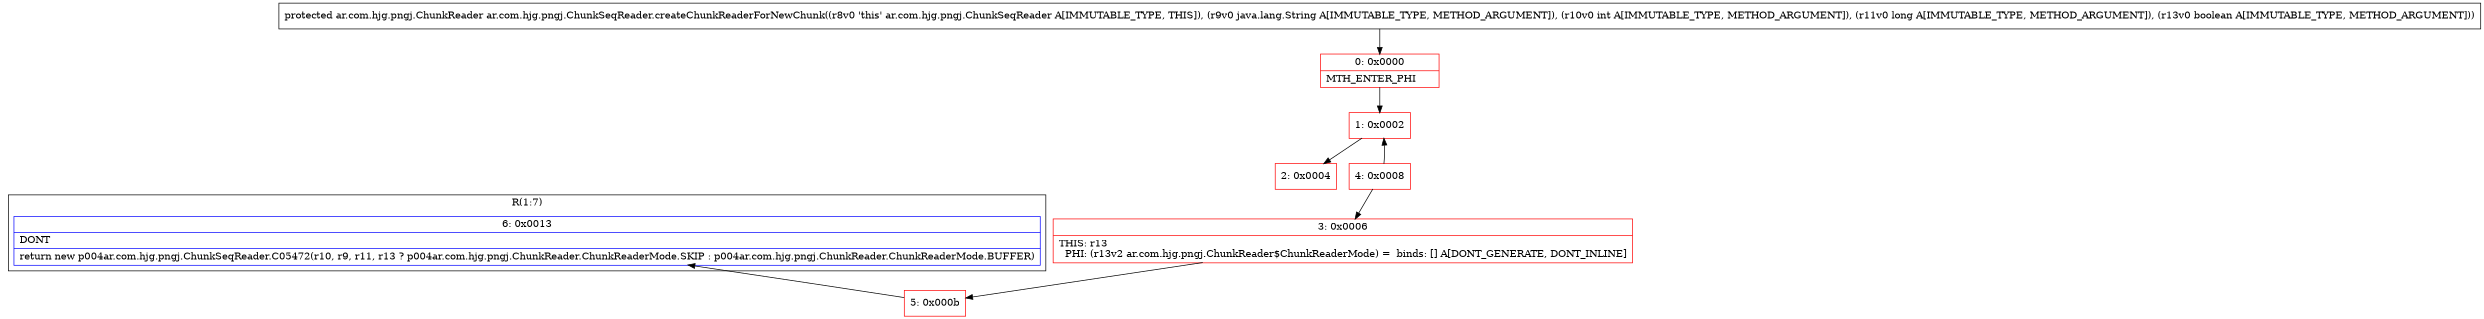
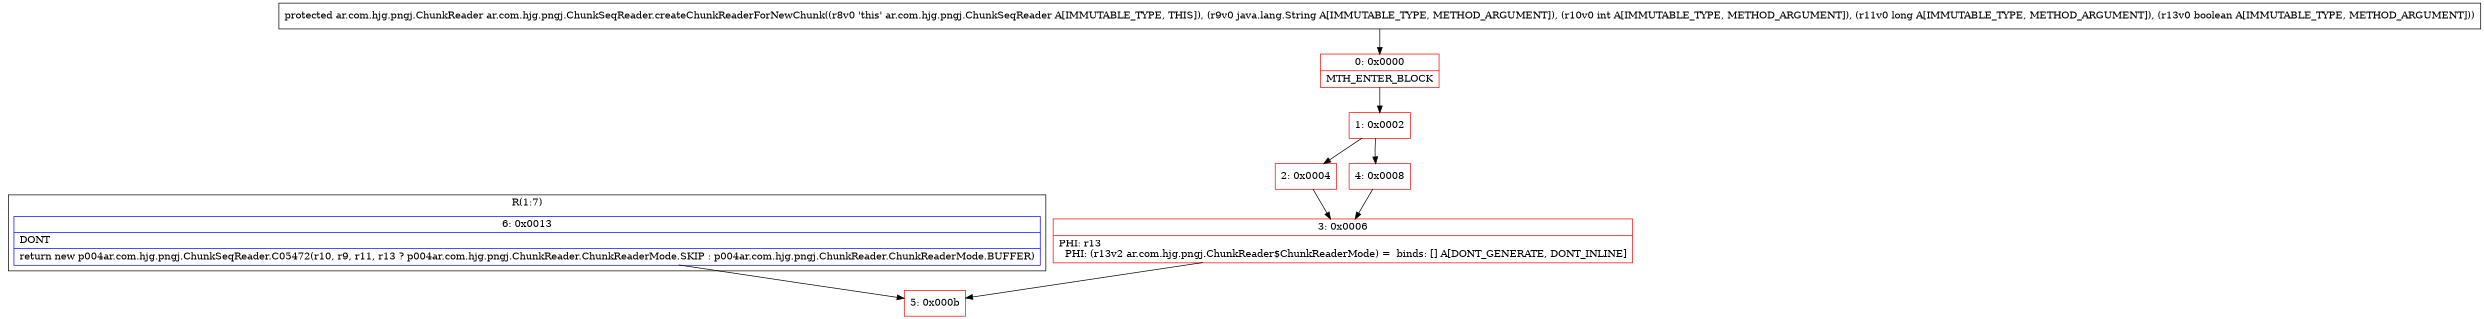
node "0: 0x0000": text "MTH_ENTER_PHI" -> "MTH_ENTER_BLOCK"
edge "4: 0x0008" -> "1: 0x0002": reversed
edge "2: 0x0004" -> "3: 0x0006": added
node "3: 0x0006": text "THIS: r13" -> "PHI: r13"
edge "5: 0x000b" -> "6: 0x0013": reversed
